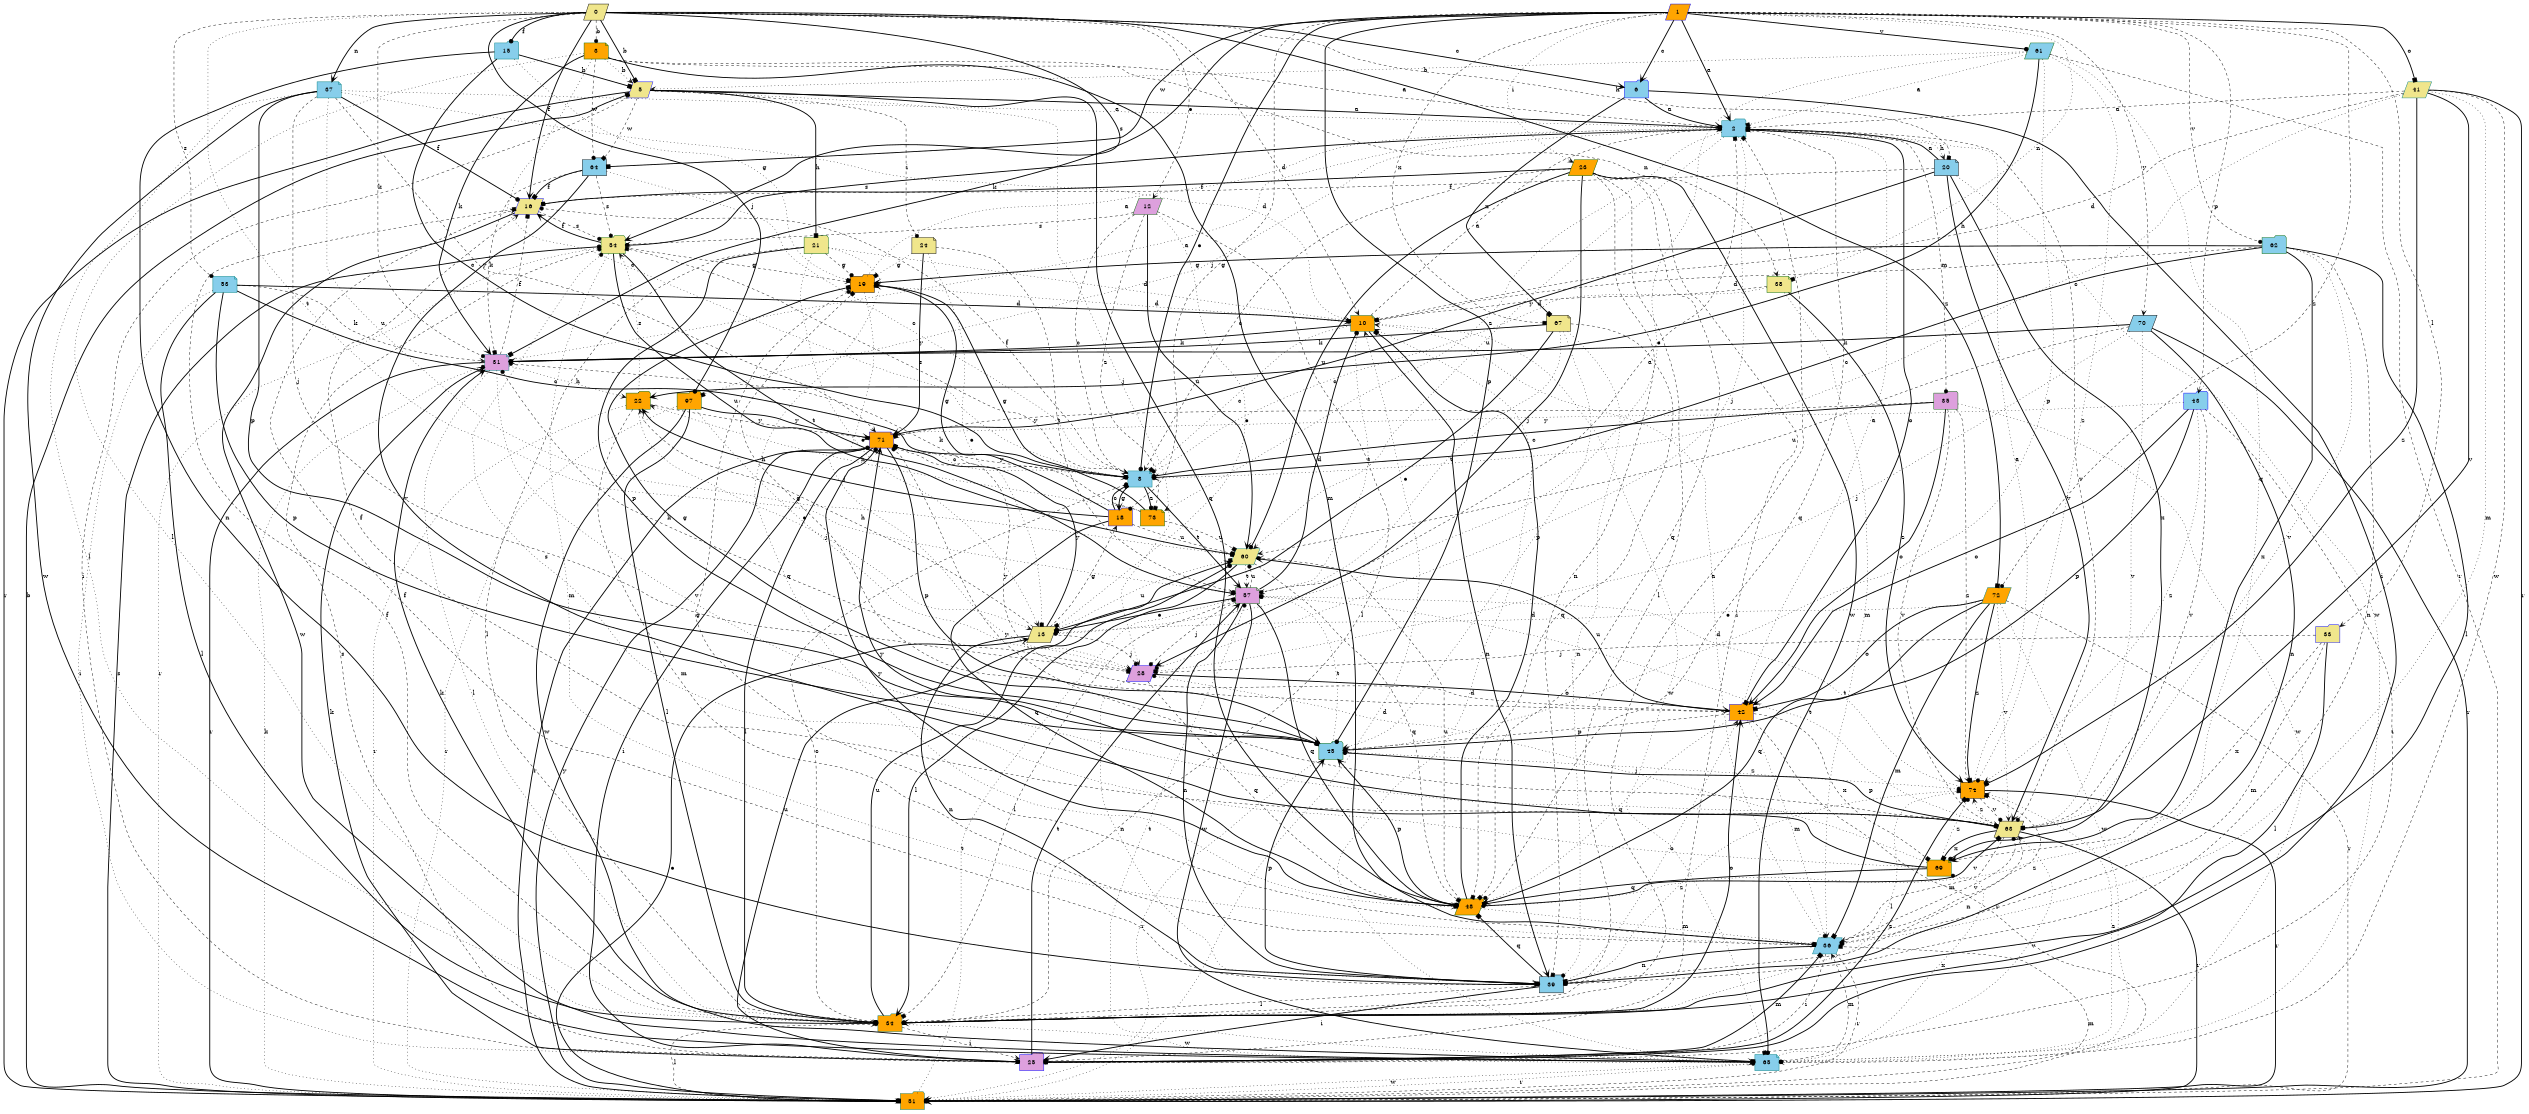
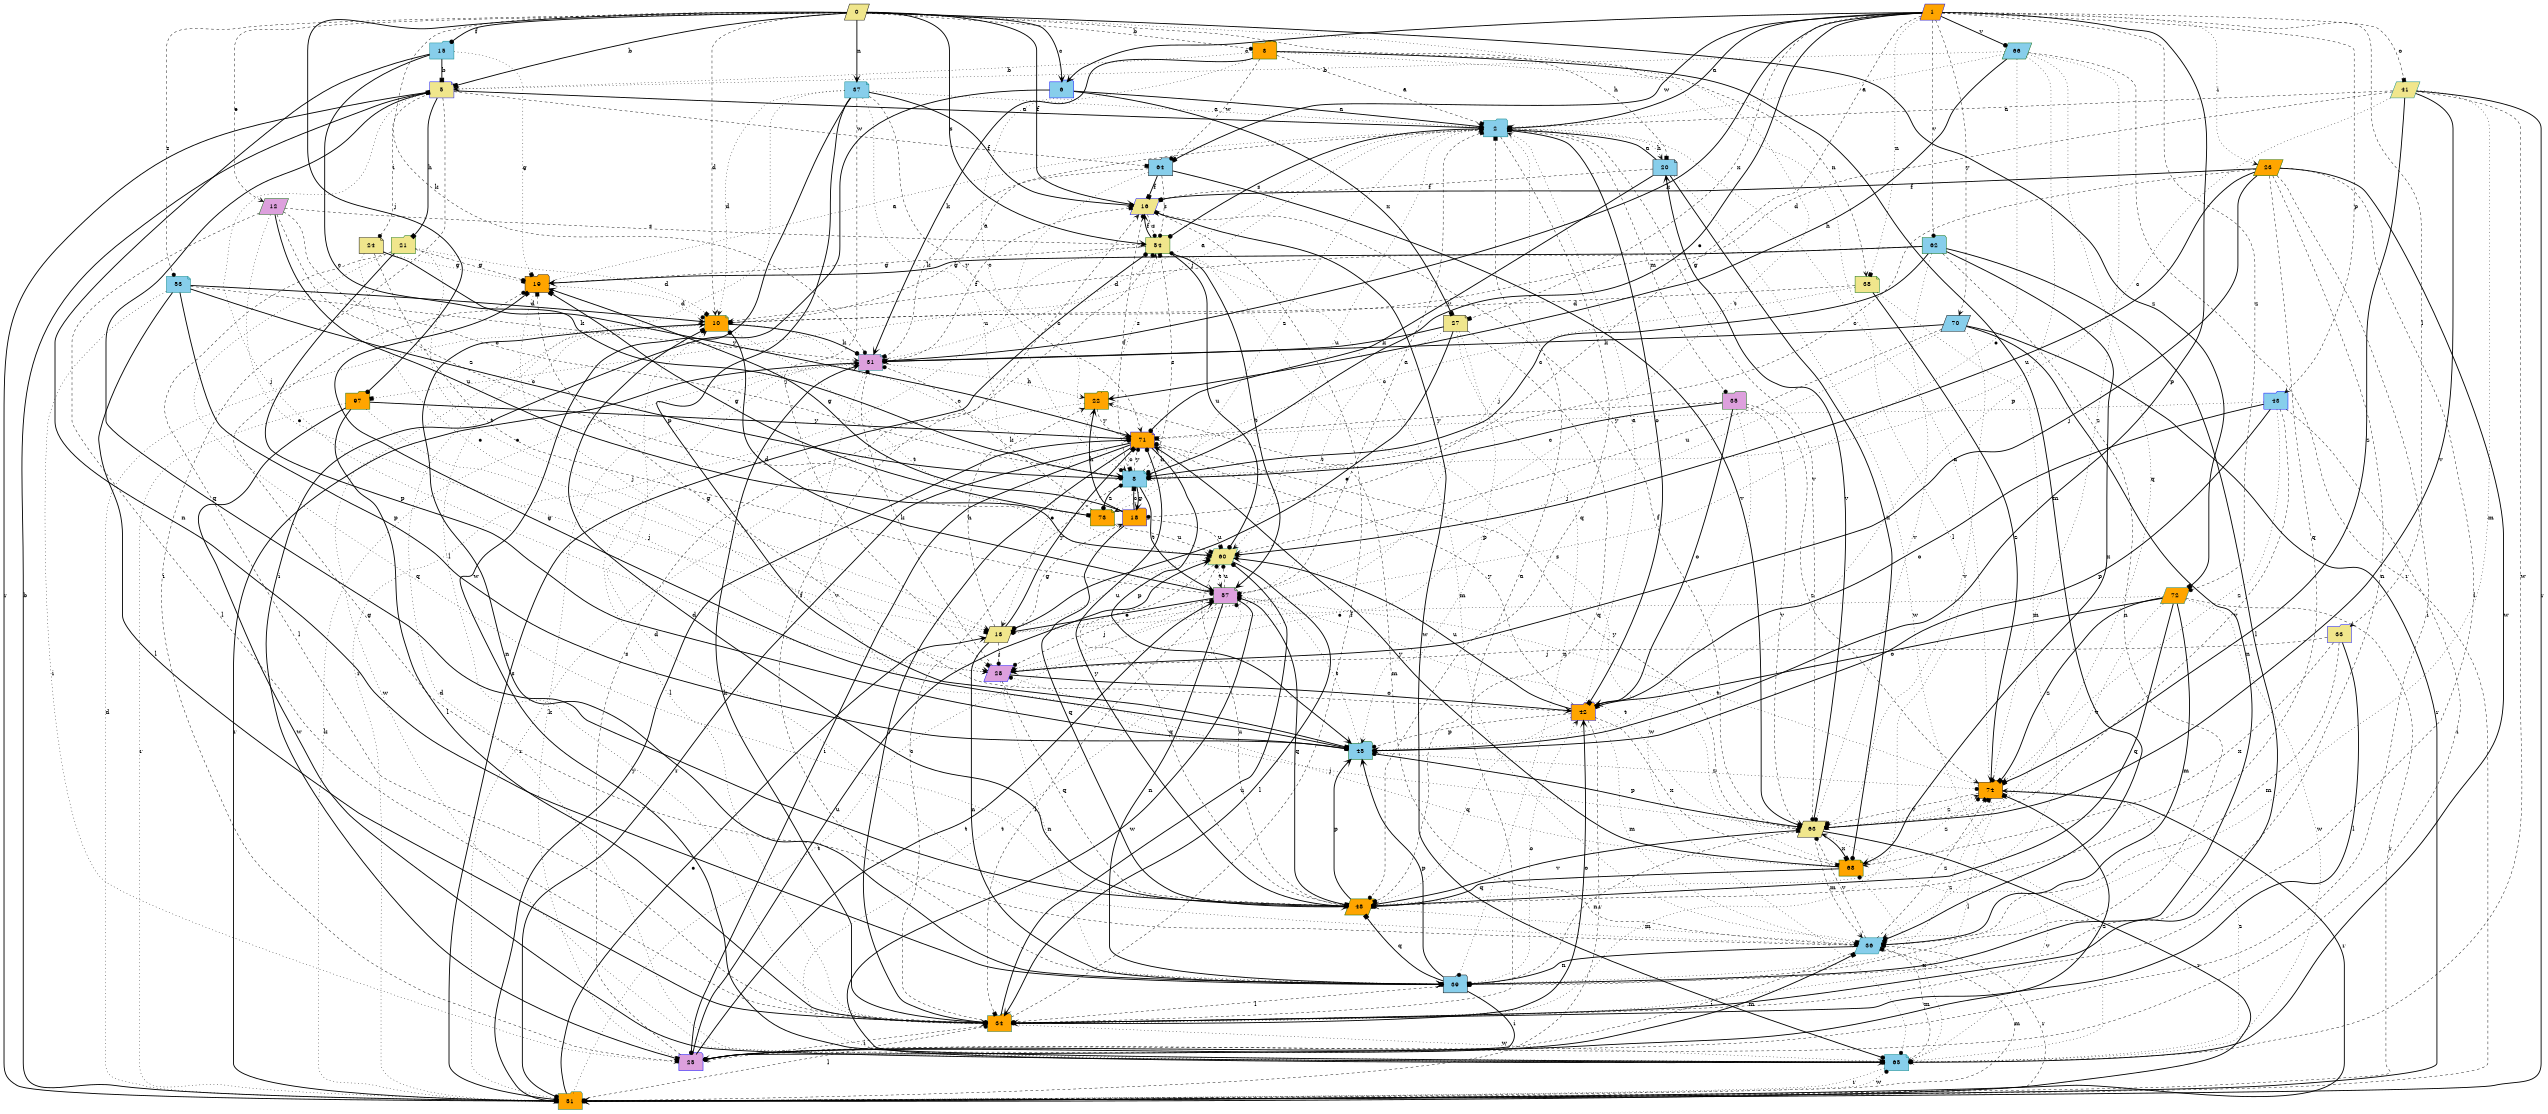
edge "1" -> "41": style bold -> dashed
node "3": shape note -> folder
node "61": label "61" -> "66"
node "5": shape parallelogram -> note
node "67": label "67" -> "27"
edge "20" -> "63": reversed
node "69": label "69" -> "68"
edge "25" -> "31": style bold -> dotted
edge "45" -> "51": removed, label "r"
